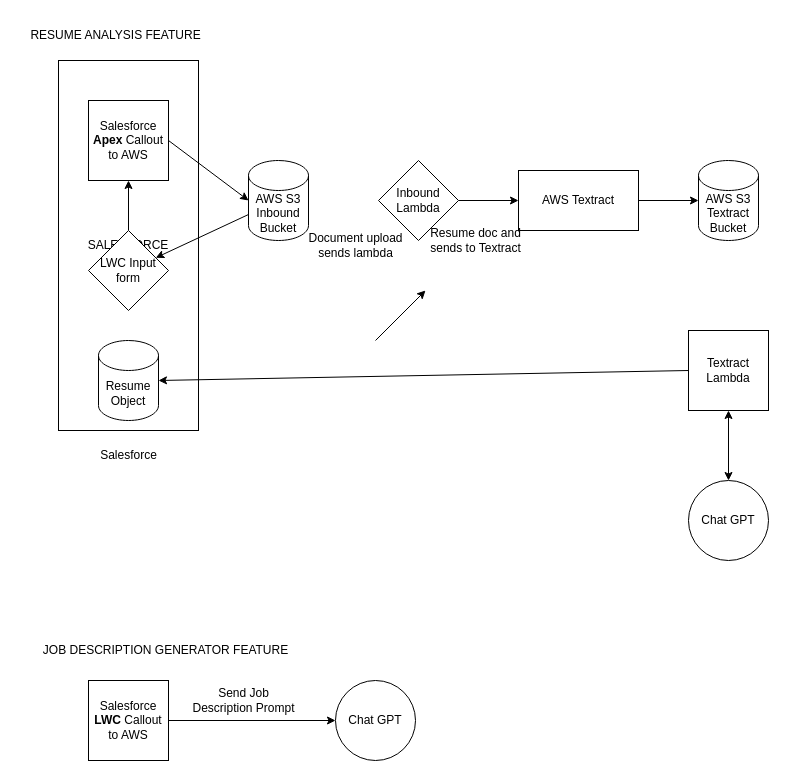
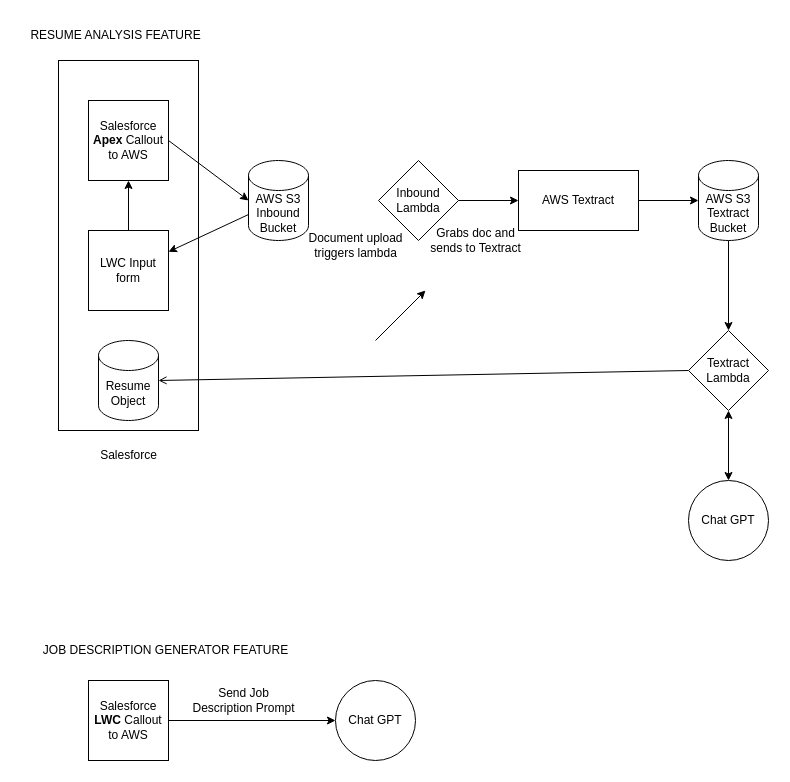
node "Resume doc and sends to Textract": label "Resume doc and sends to Textract" -> "Grabs doc and sends to Textract"
node "Document upload sends lambda": label "Document upload sends lambda" -> "Document upload triggers lambda"
node "LWC Input form": shape diamond -> rectangle
edge "AWS S3 Textract Bucket" -> "Textract Lambda": added
node "Textract Lambda": shape rectangle -> diamond
edge "Textract Lambda" -> "Resume Object": arrowhead classic -> open
